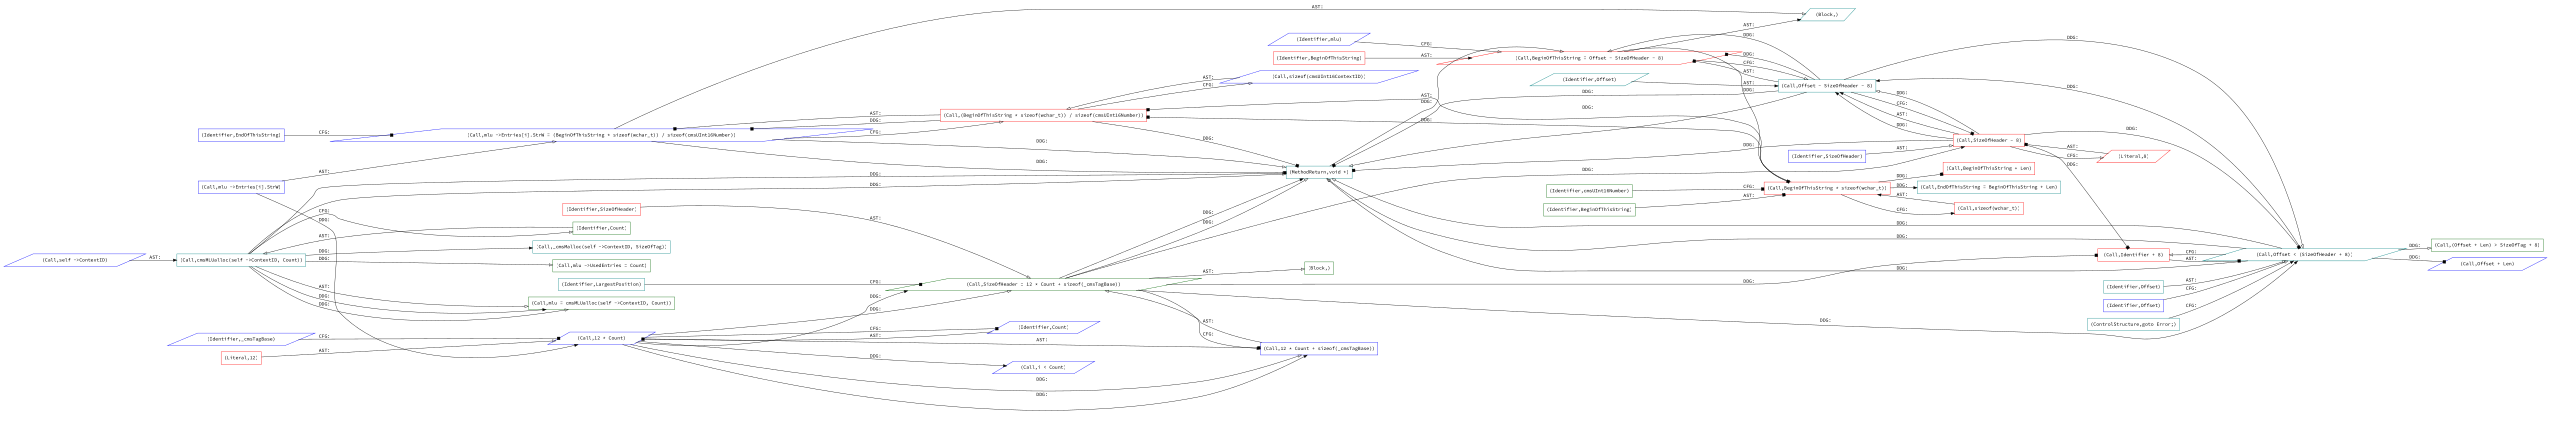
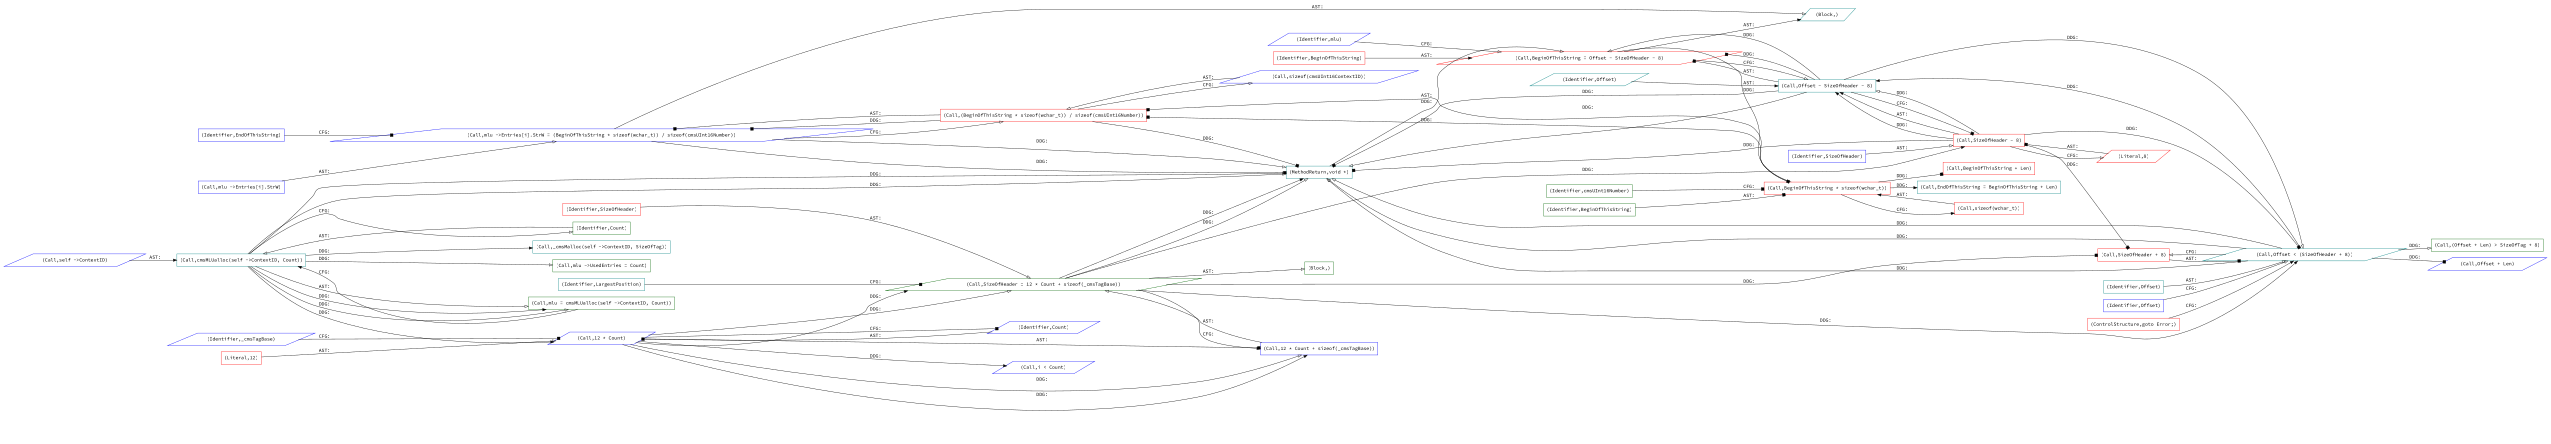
node "(Call,Identifier + 8)": label "(Call,Identifier + 8)" -> "(Call,SizeOfHeader + 8)"
edge "(Call,mlu = cmsMLUalloc(self ->ContextID, Count))" -> "(Call,cmsMLUalloc(self ->ContextID, Count))": added, label "CFG:"
node "(ControlStructure,goto Error;)": color teal -> red
edge "(Call,mlu ->Entries[i].StrW)" -> "(Call,12 * Count)": now "(Call,cmsMLUalloc(self ->ContextID, Count))" -> "(Call,12 * Count)"
